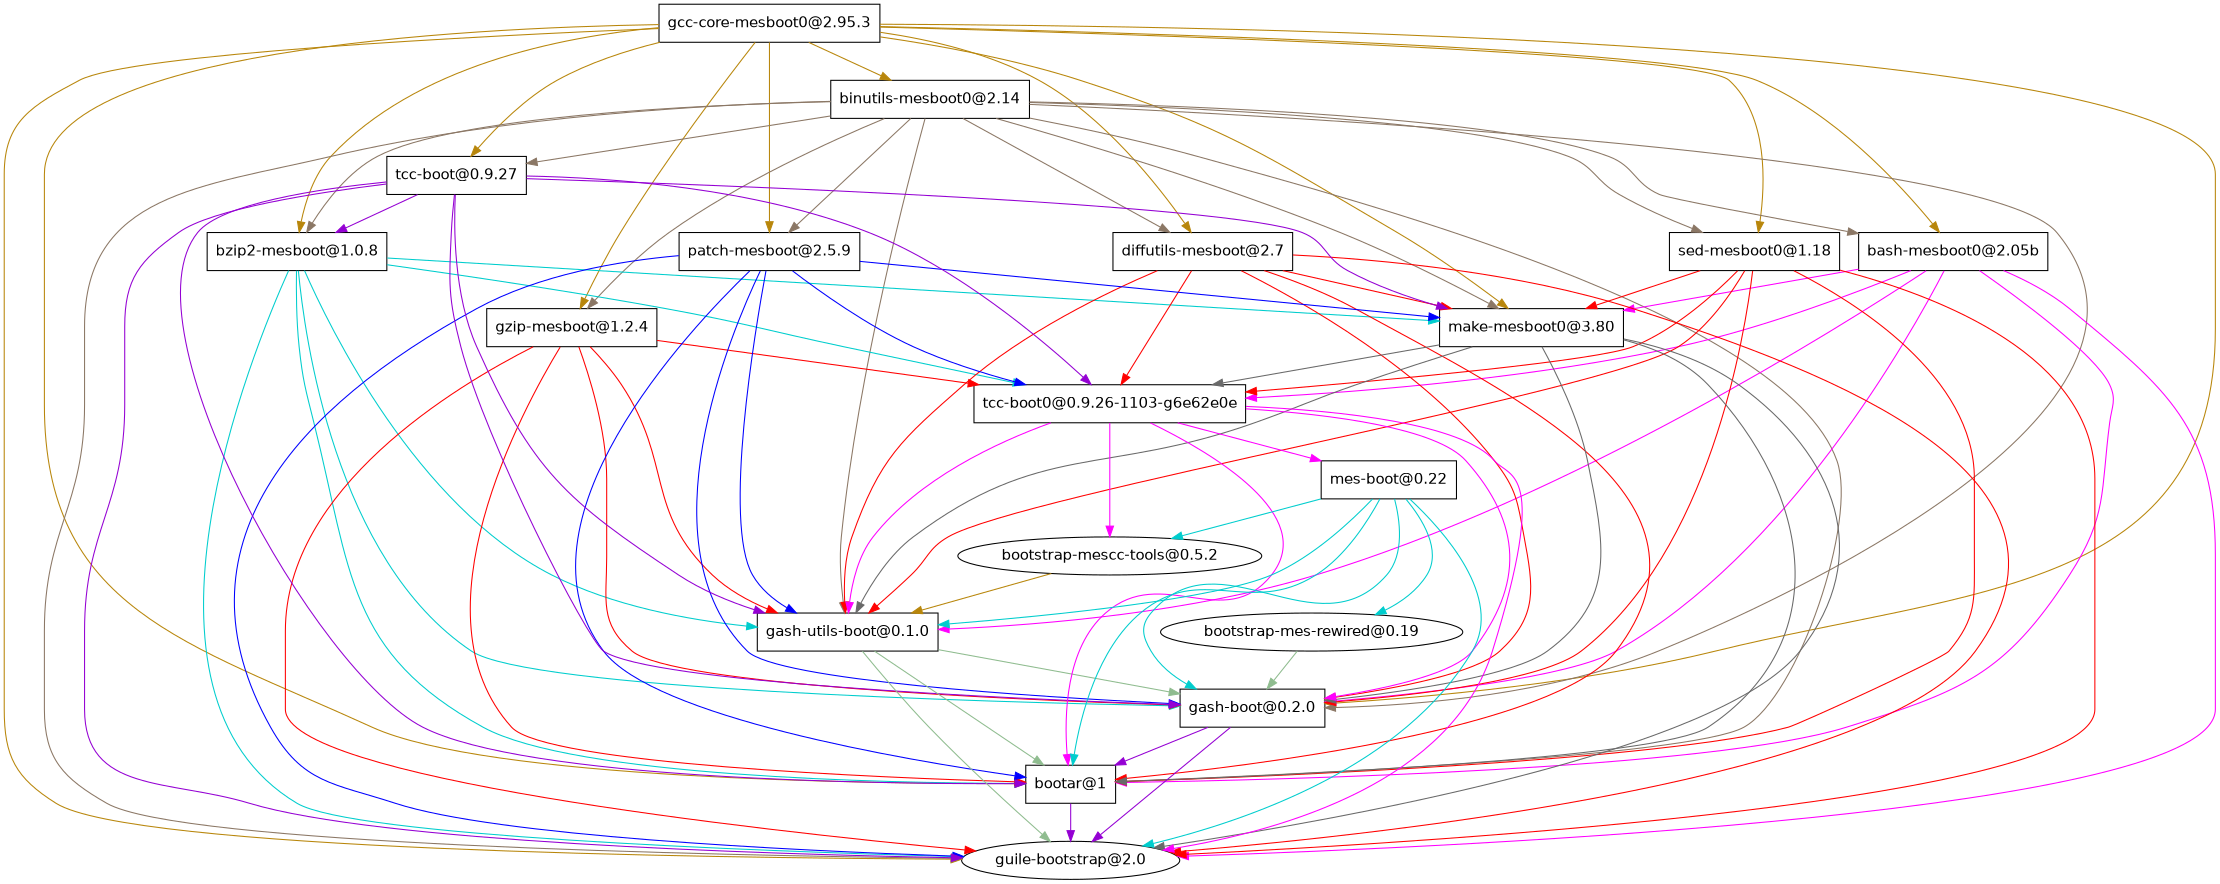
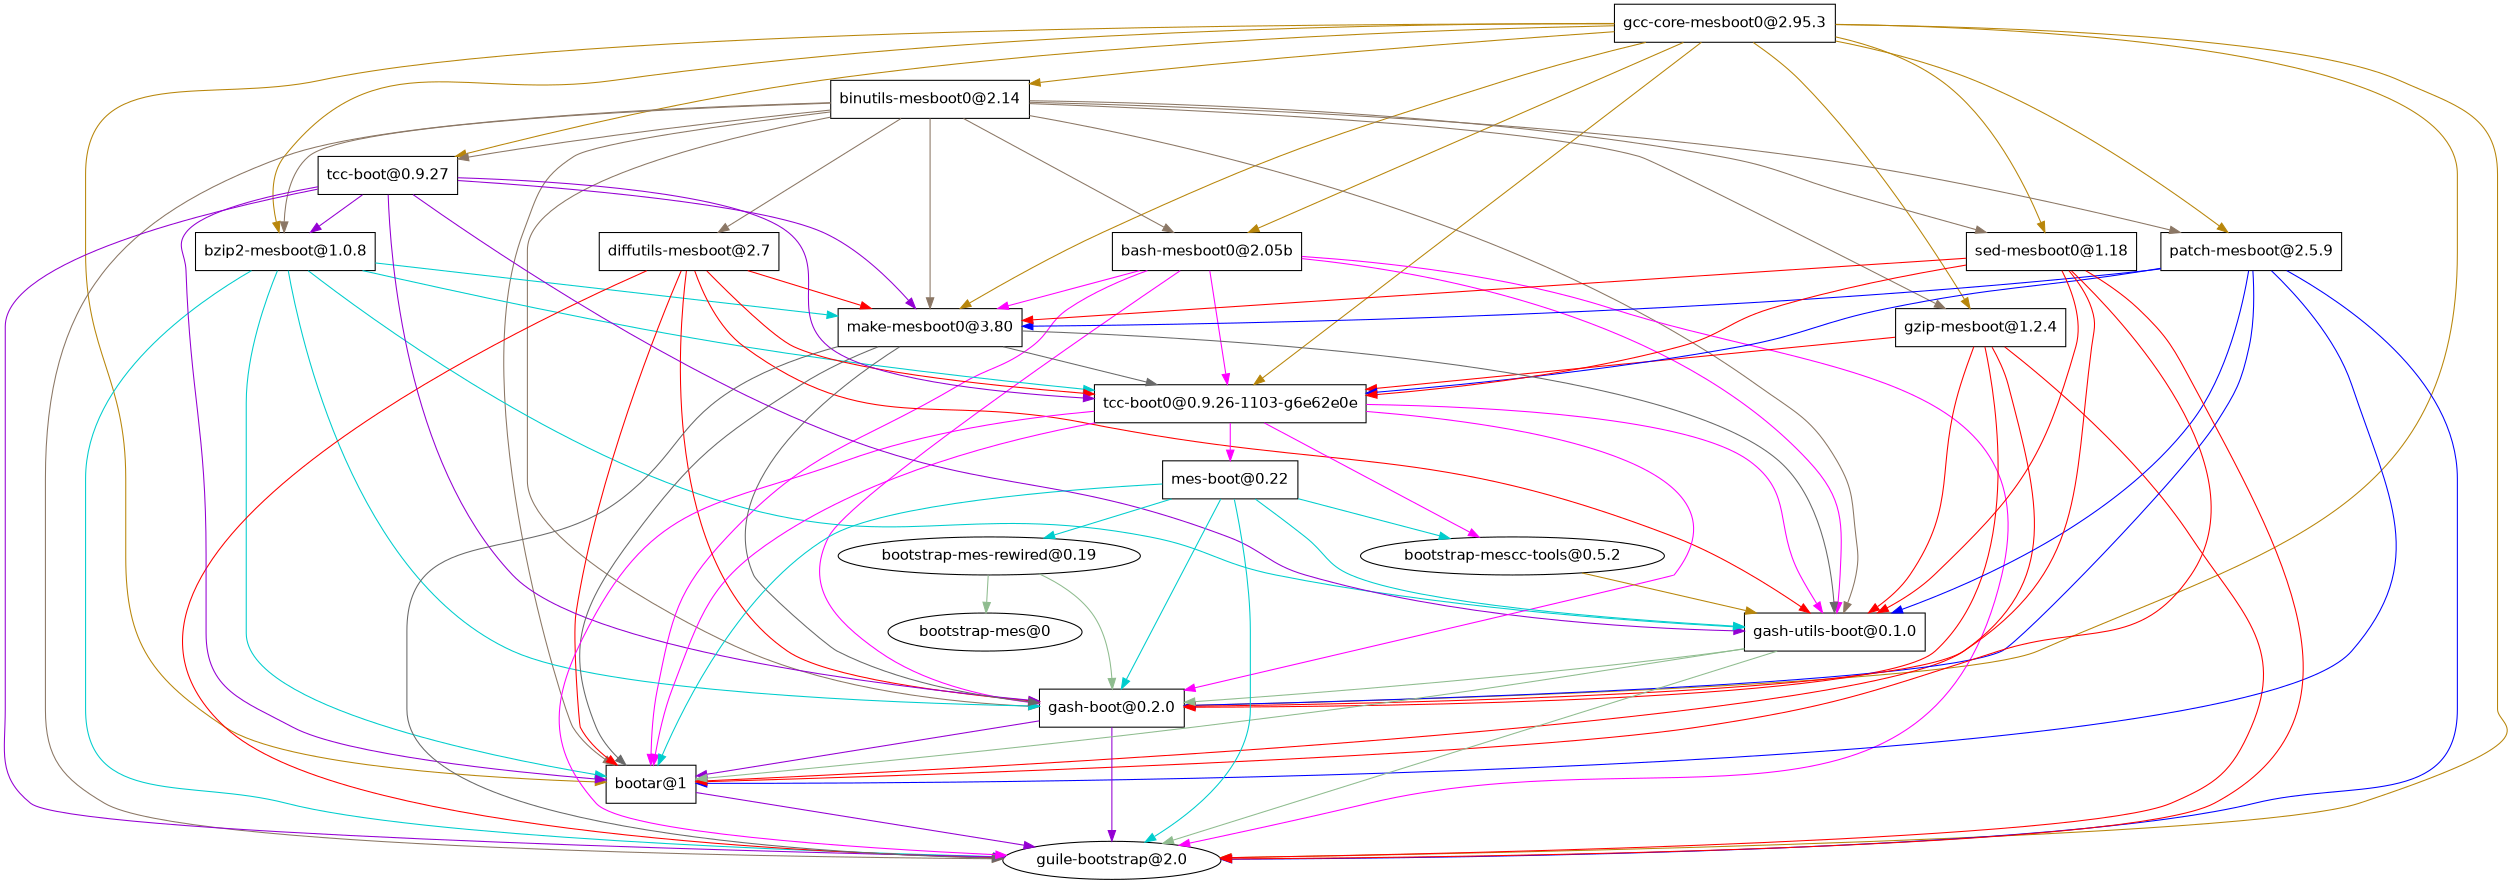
edge "gcc-core-mesboot0@2.95.3" -> "diffutils-mesboot@2.7": now "gcc-core-mesboot0@2.95.3" -> "tcc-boot0@0.9.26-1103-g6e62e0e"
node "bootstrap-mes@0": added
